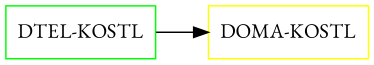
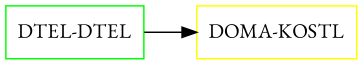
node "DTEL-KOSTL": label "DTEL-KOSTL" -> "DTEL-DTEL"
